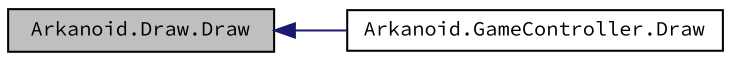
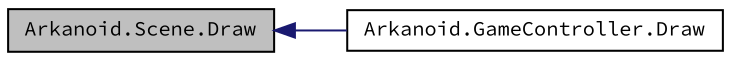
node "Arkanoid.Draw.Draw": label "Arkanoid.Draw.Draw" -> "Arkanoid.Scene.Draw"
